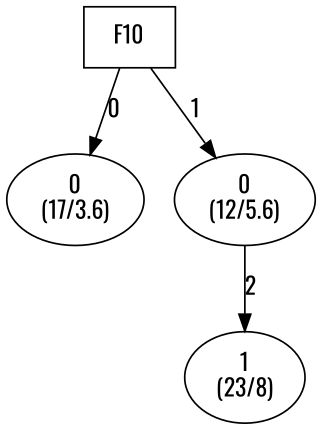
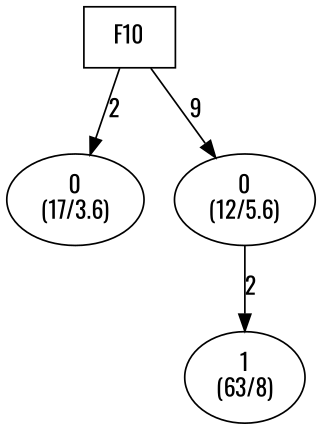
edge "F10" -> "0 (17/3.6)": label "0" -> "2"
edge "F10" -> "0 (12/5.6)": label "1" -> "9"
node "1 (23/8)": label "1 (23/8)" -> "1 (63/8)"
